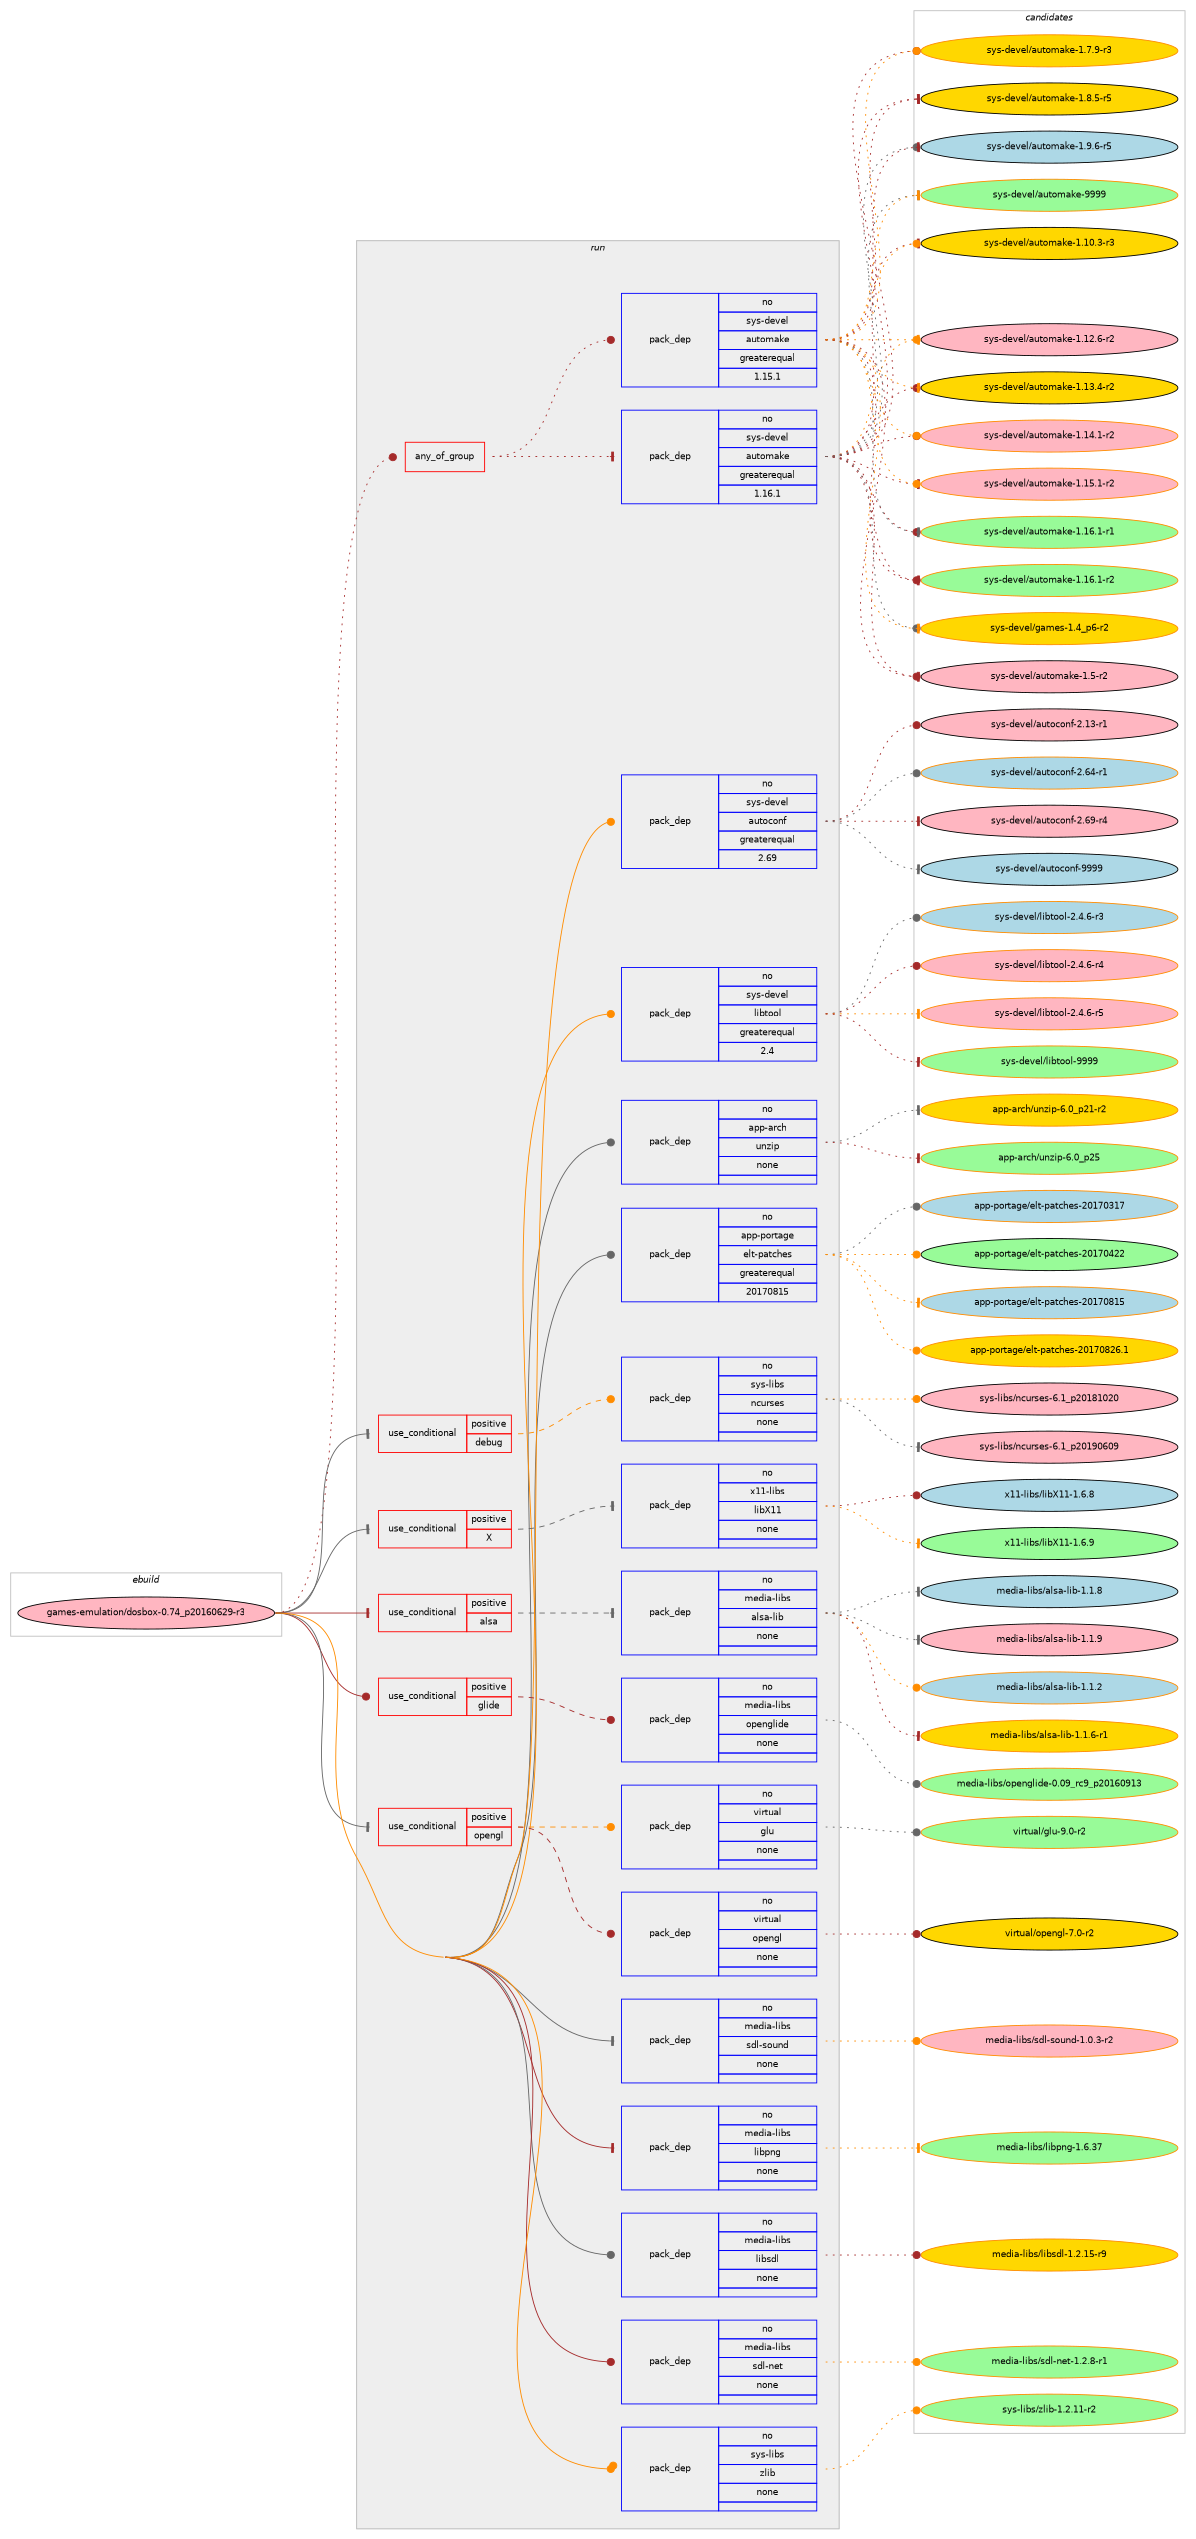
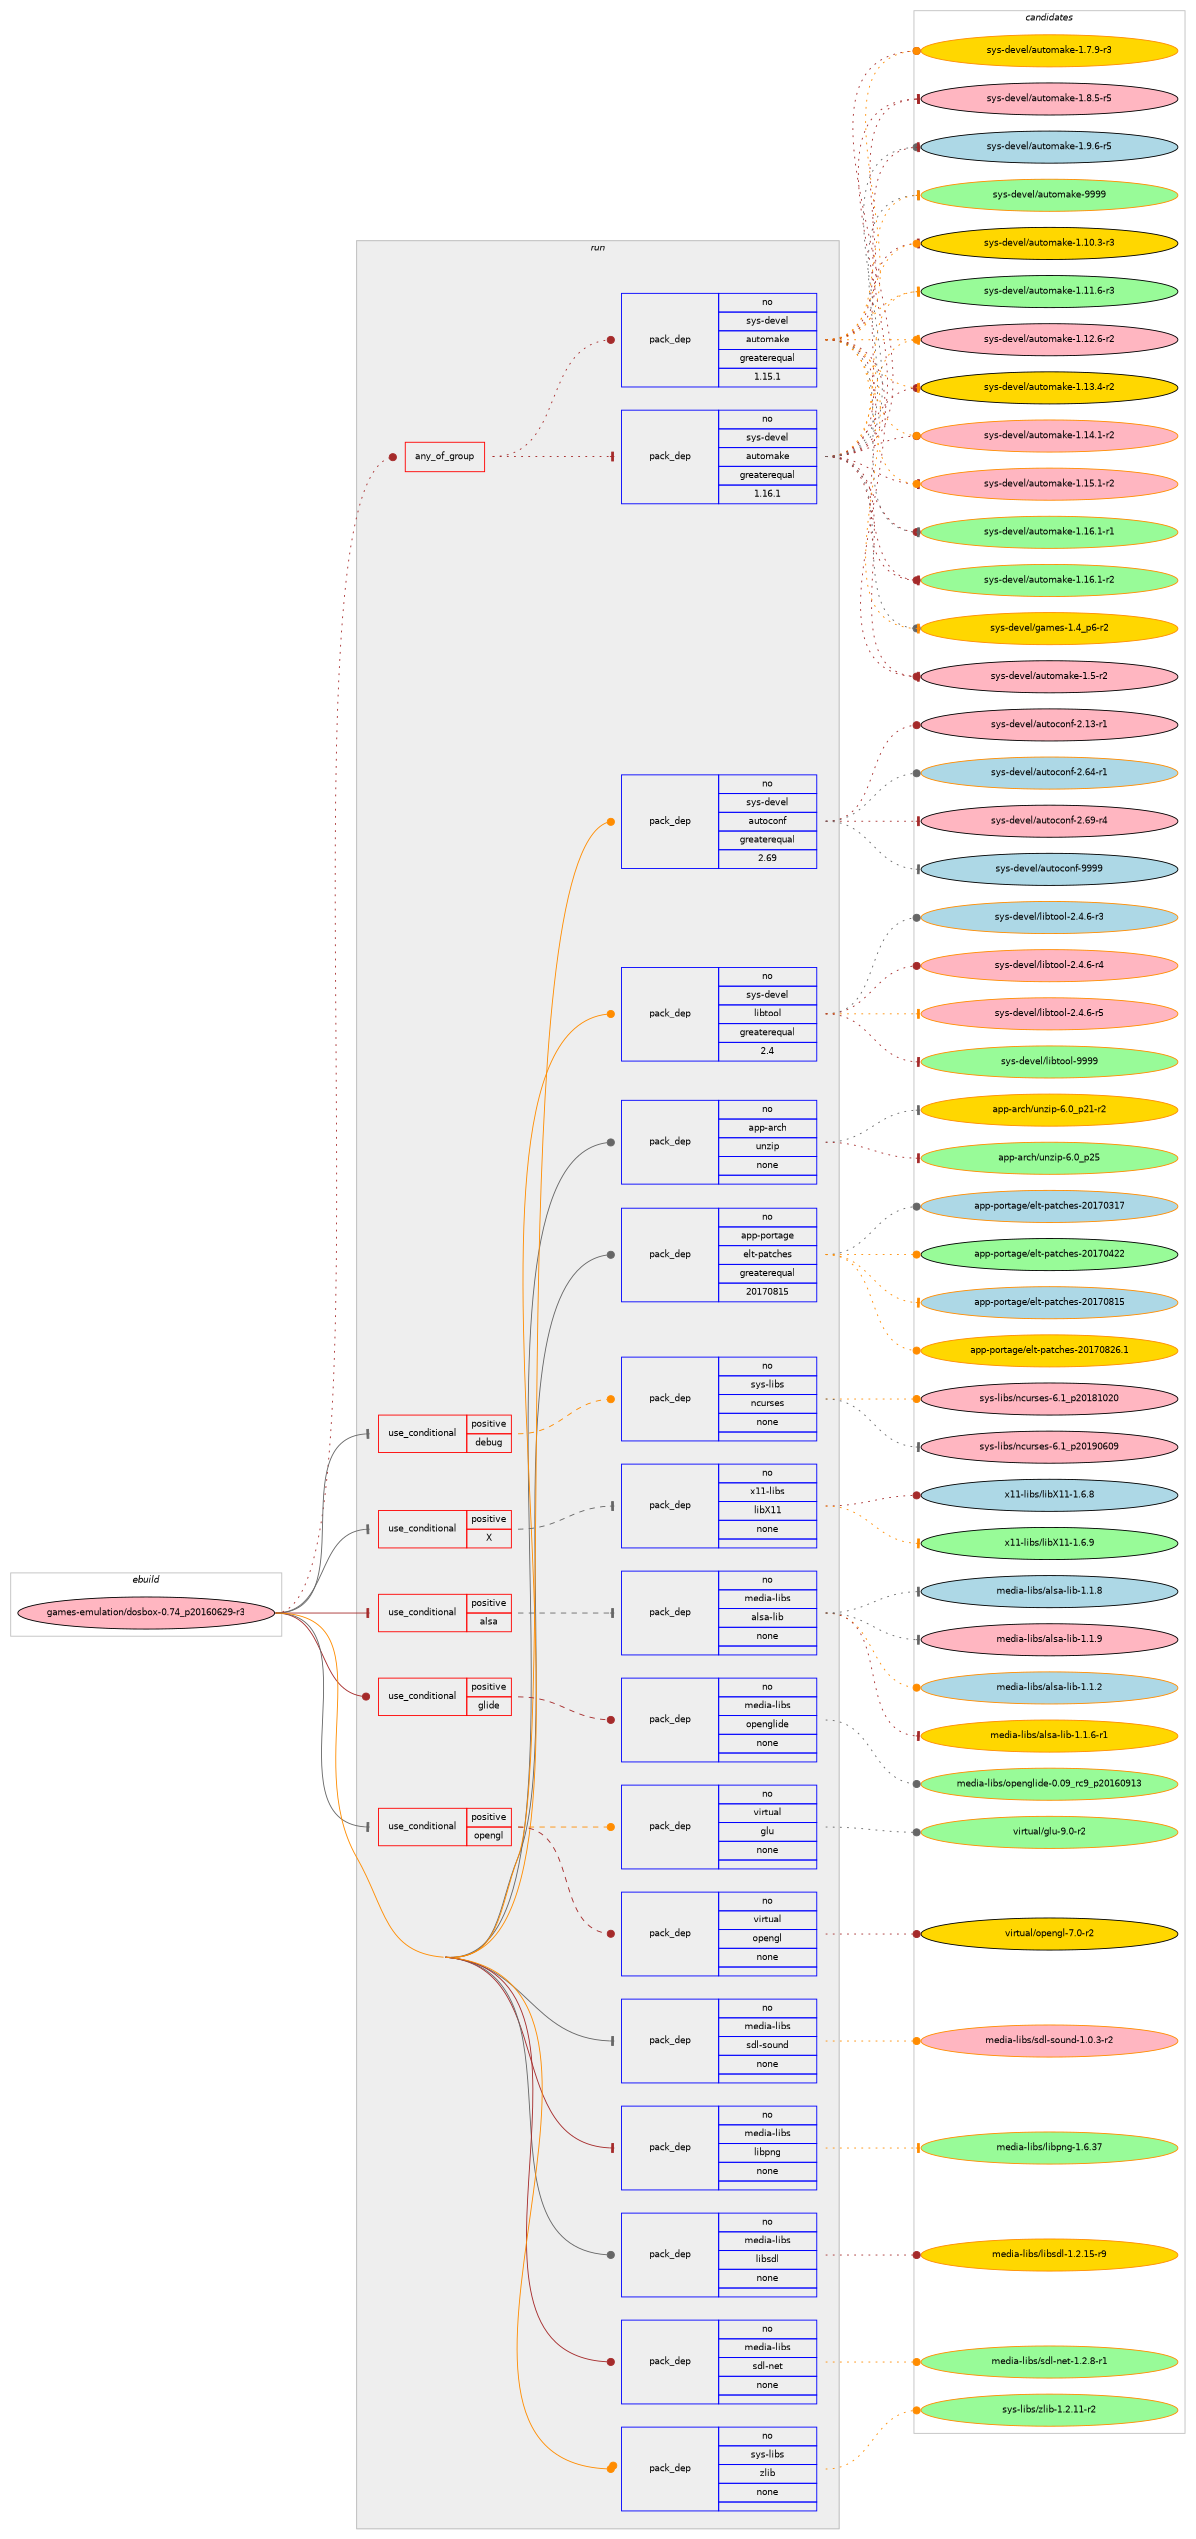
node "sys-devel/automake-1.8.5-r5": fillcolor gold -> lightpink
node "sys-devel/automake-1.11.6-r3": added
